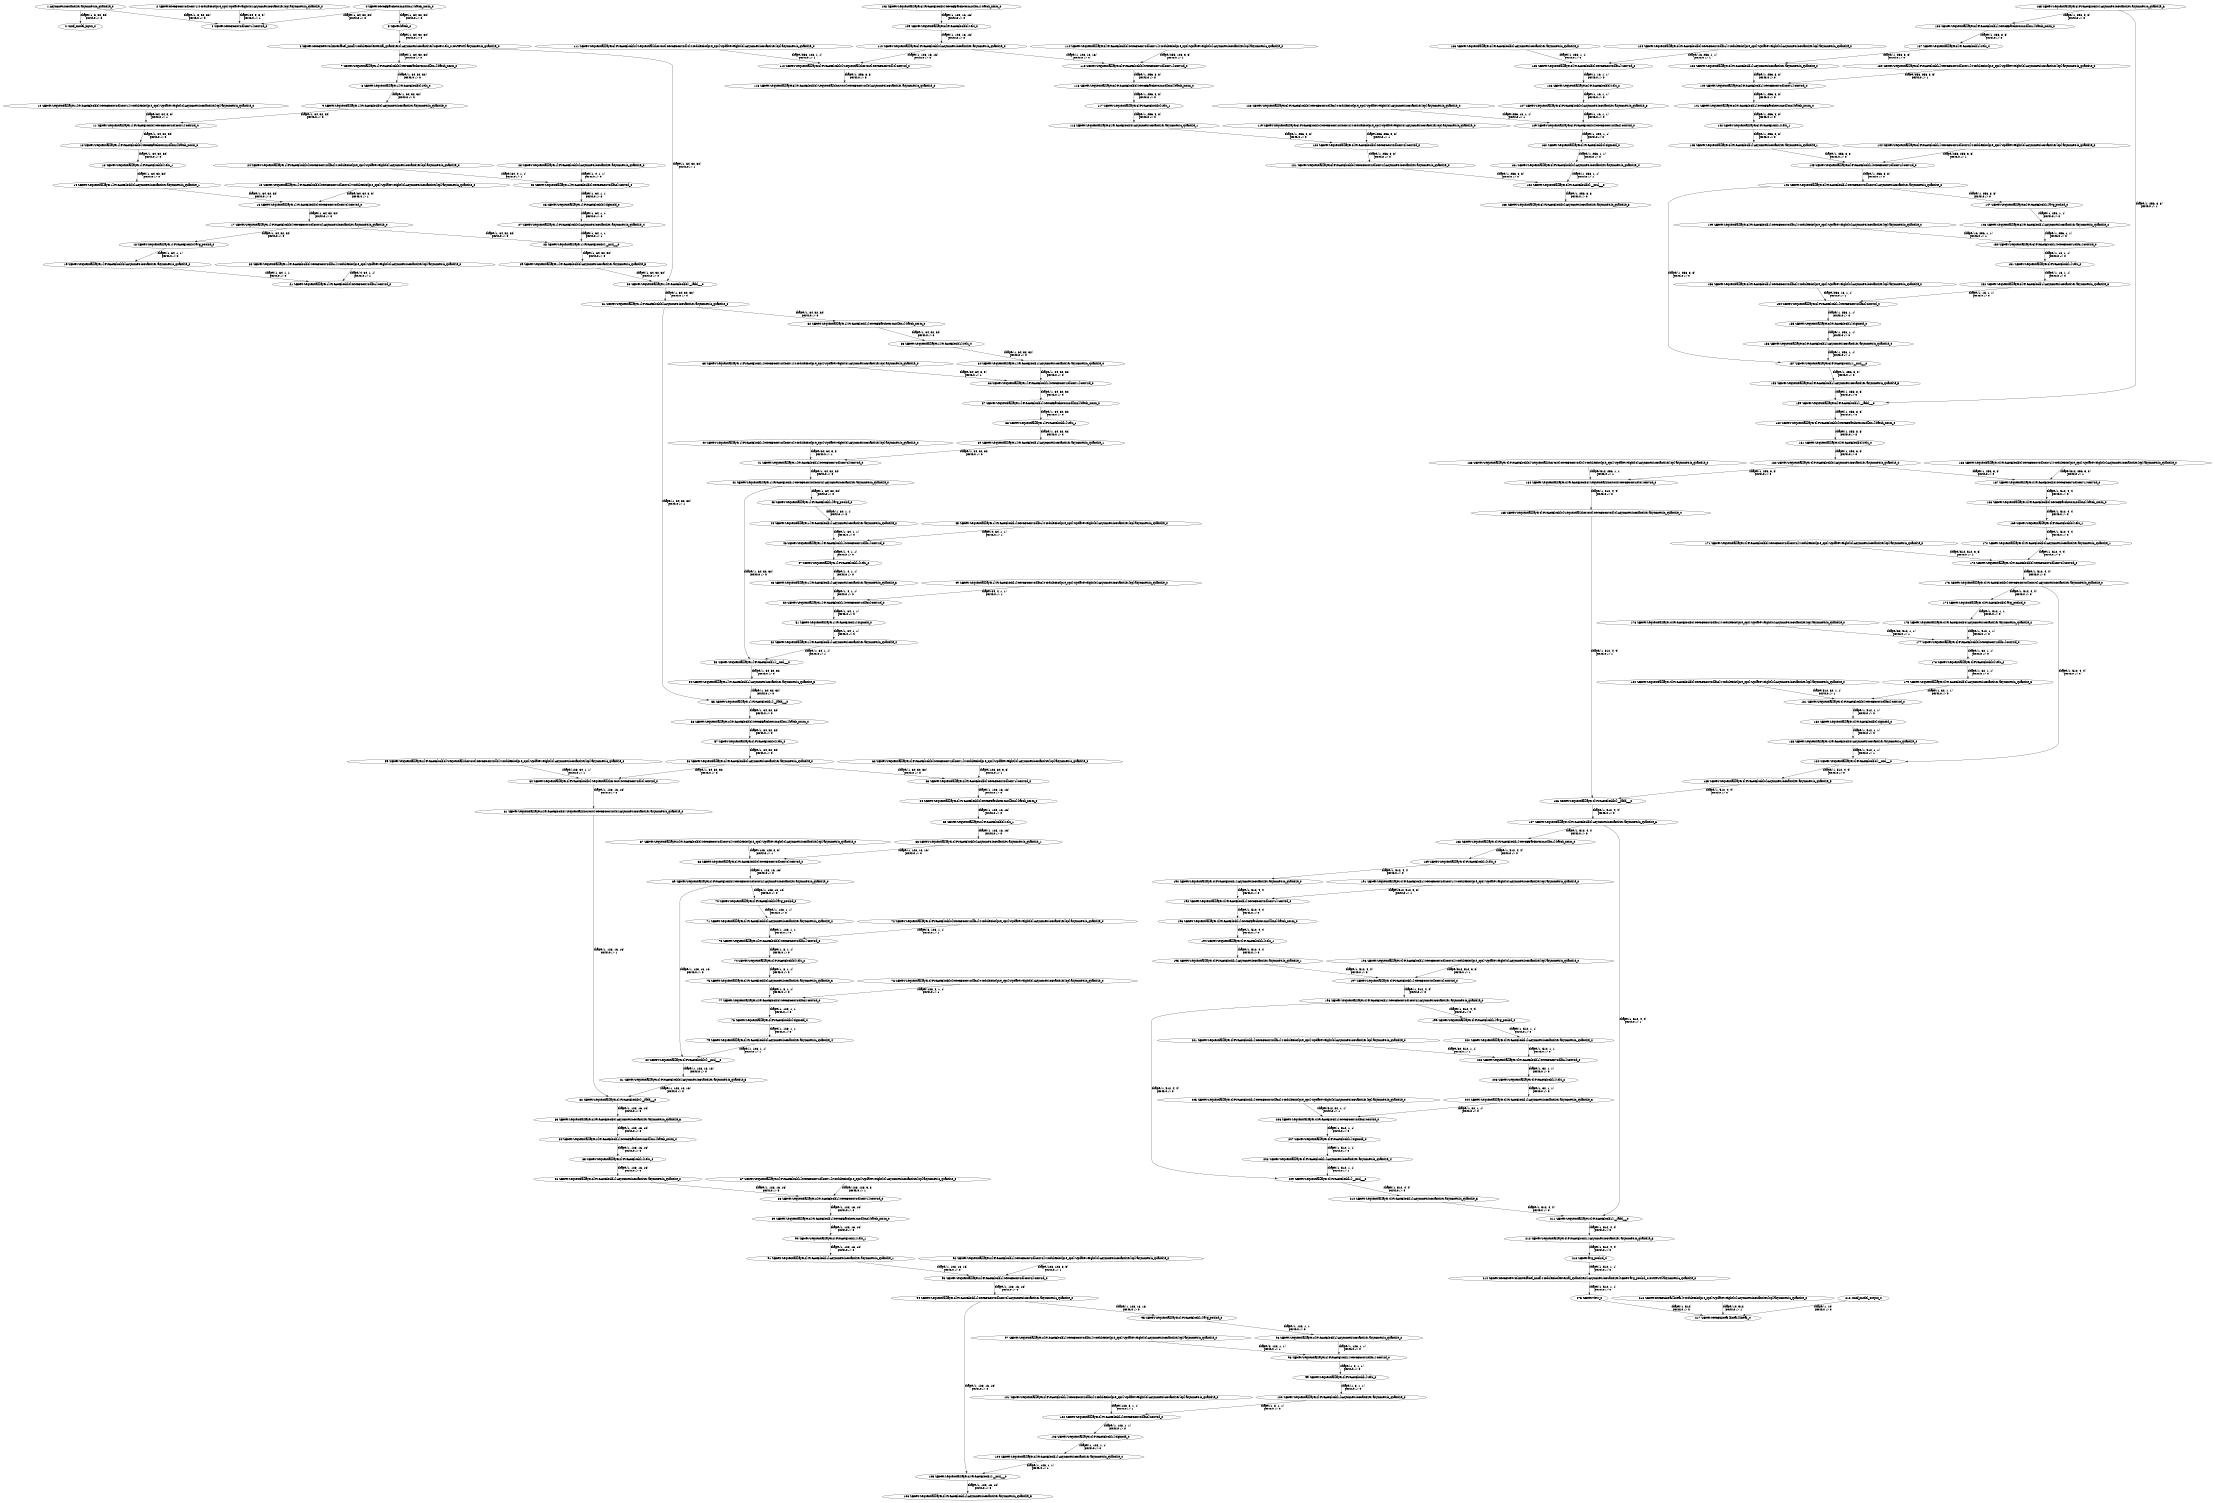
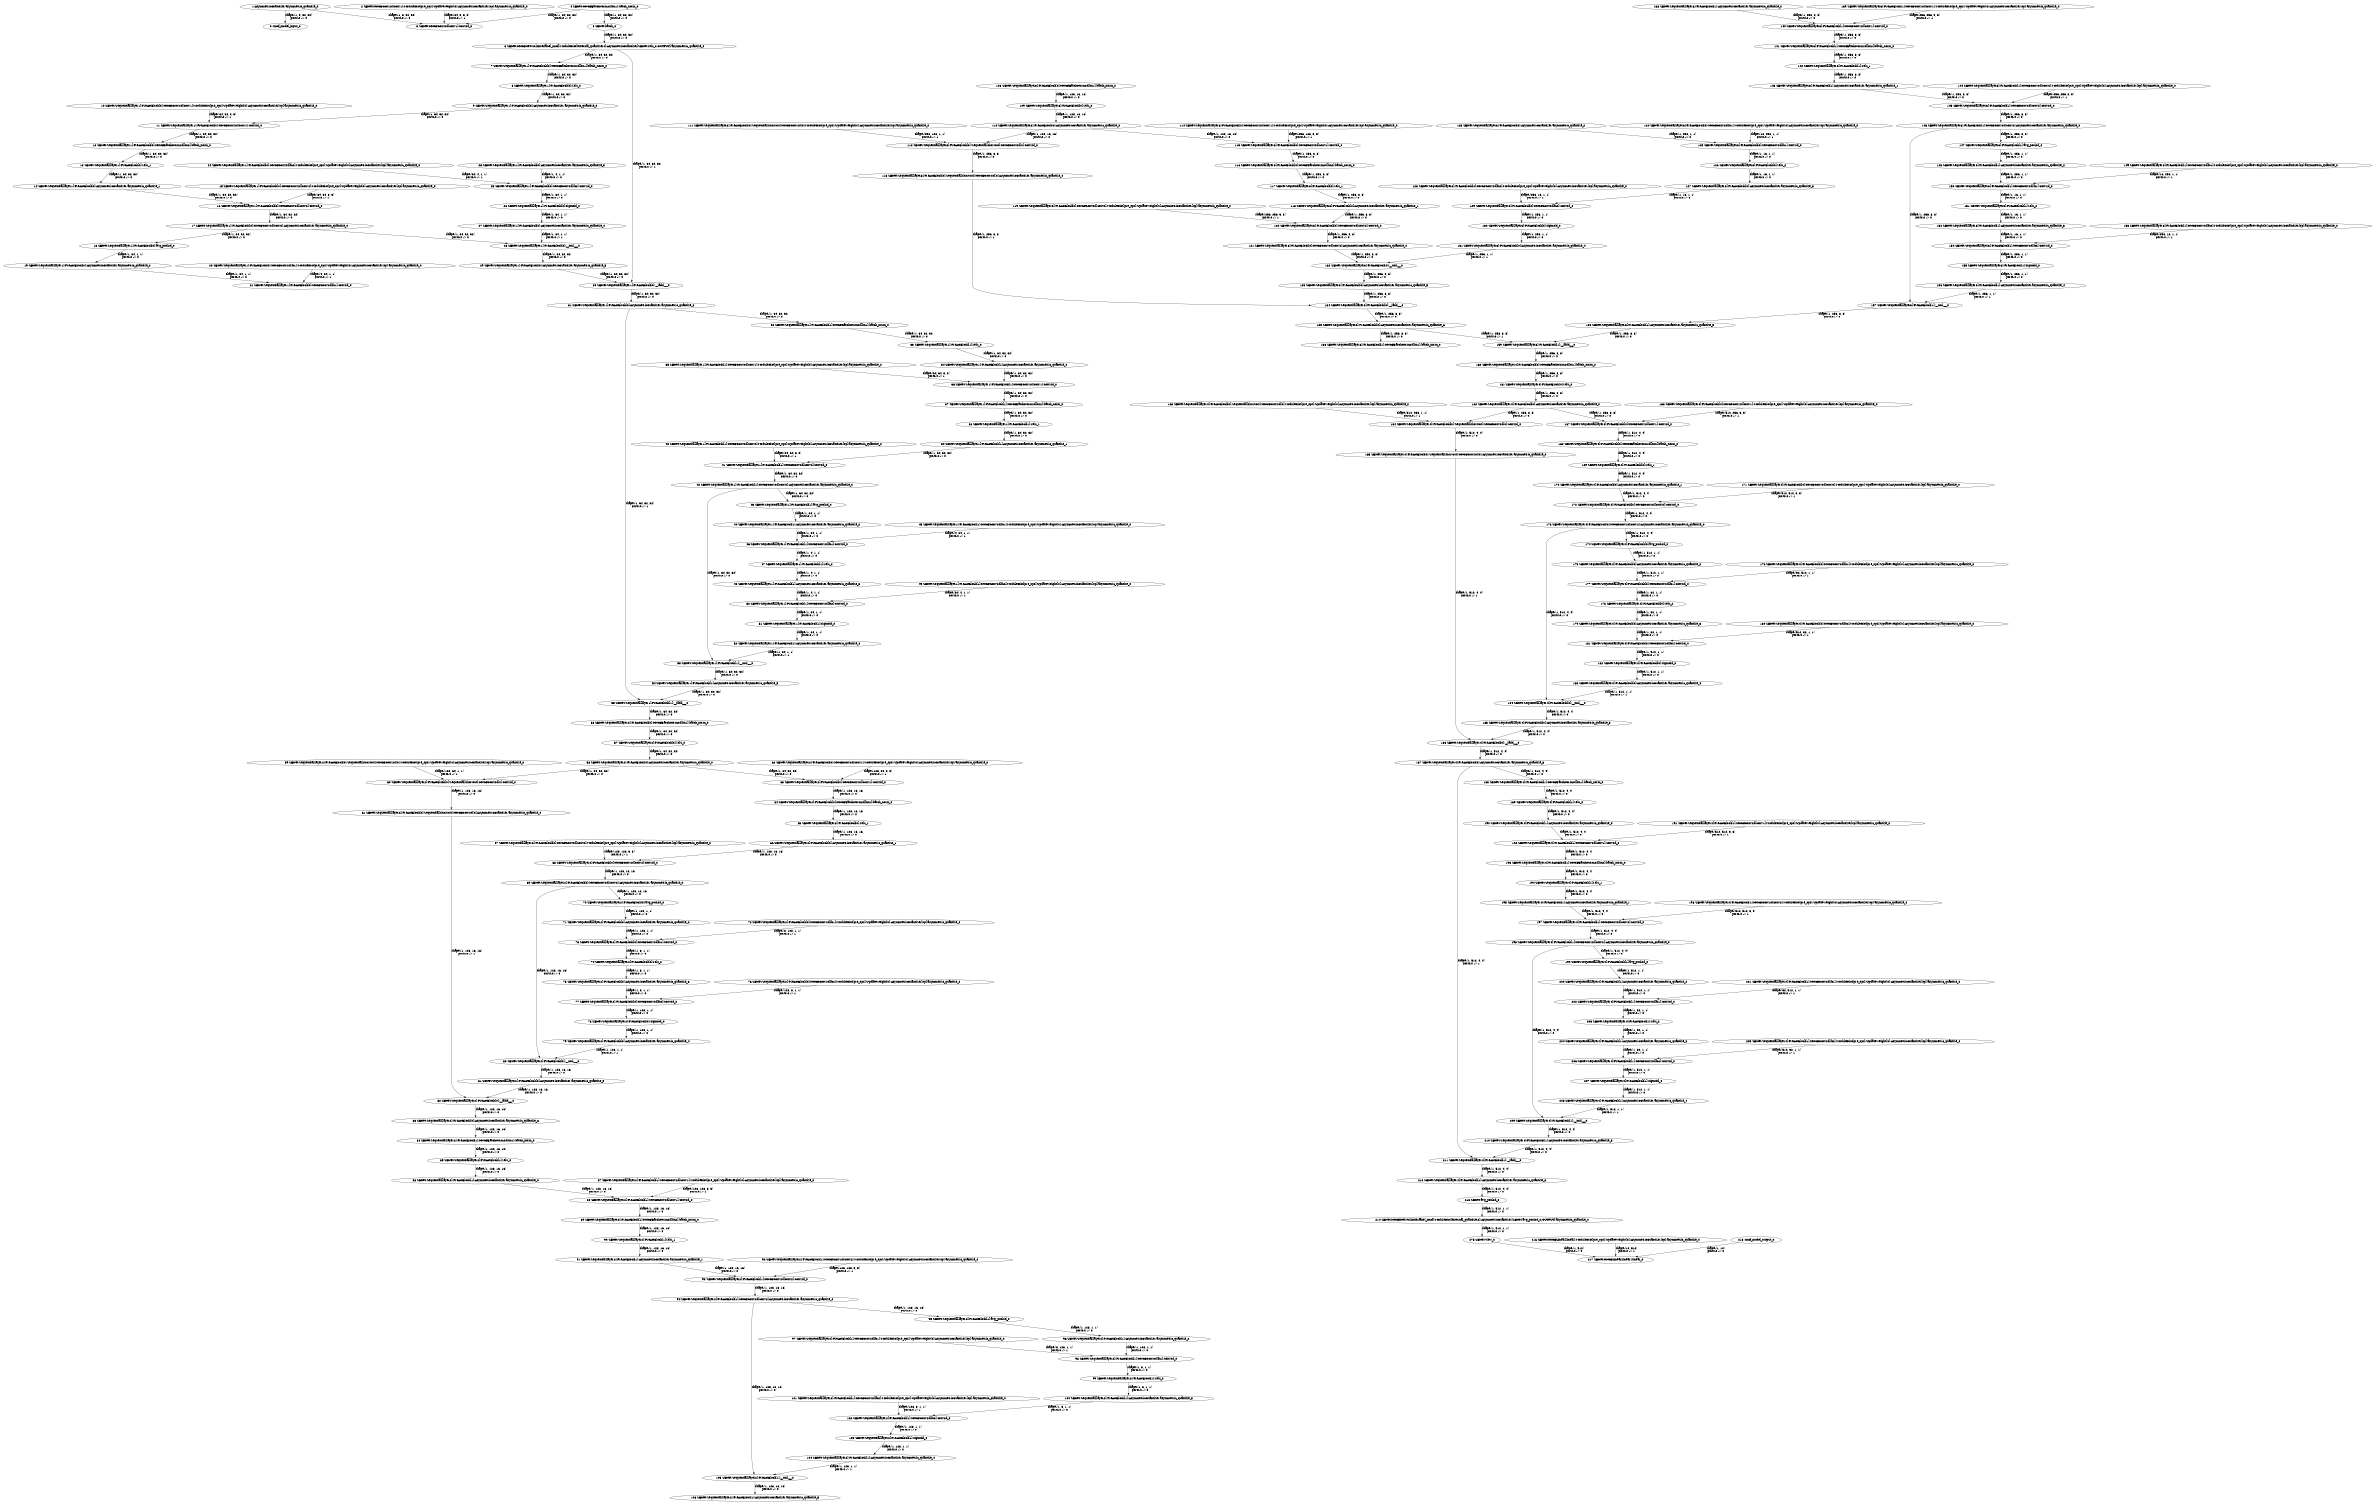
node "137 SENet/Sequential[layer3]/PreActBlock[1]/relu_0": removed
node "134 SENet/Sequential[layer3]/PreActBlock[0]/__iadd___0": added
